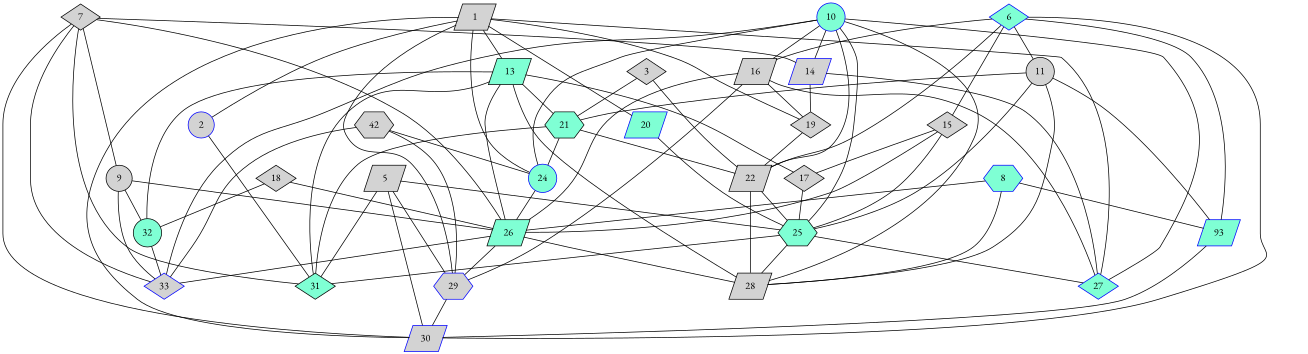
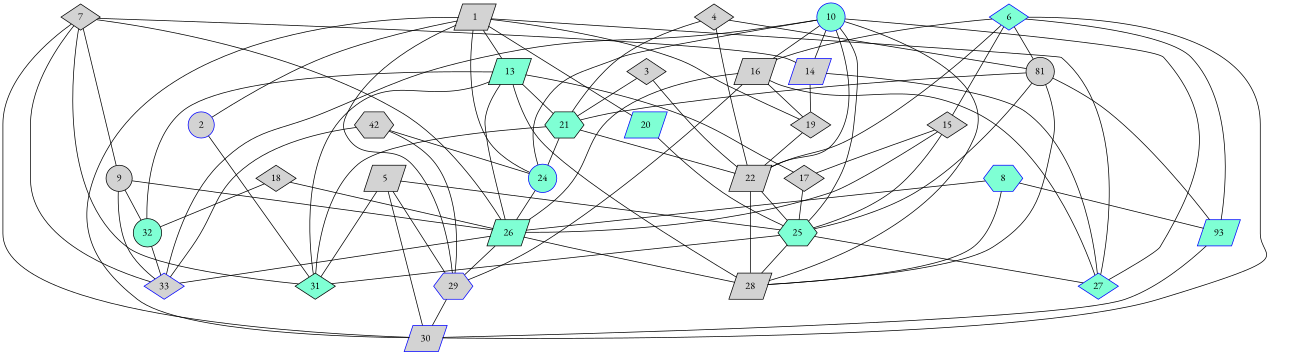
node "4": added
node "11": label "11" -> "81"
